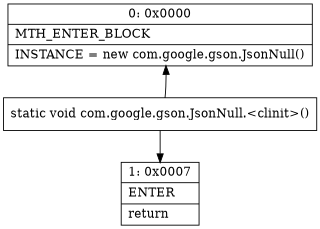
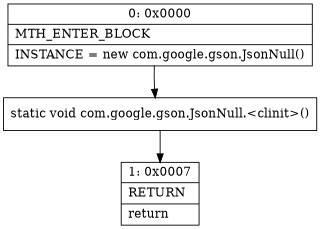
edge "static void com.google.gson.JsonNull.<clinit>()" -> "0: 0x0000": reversed
node "1: 0x0007": text "ENTER" -> "RETURN"
